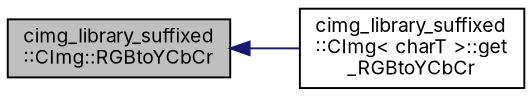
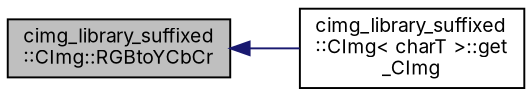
node "cimg_library_suffixed ::CImg< charT >::get _RGBtoYCbCr": label "cimg_library_suffixed ::CImg< charT >::get _RGBtoYCbCr" -> "cimg_library_suffixed ::CImg< charT >::get _CImg"
